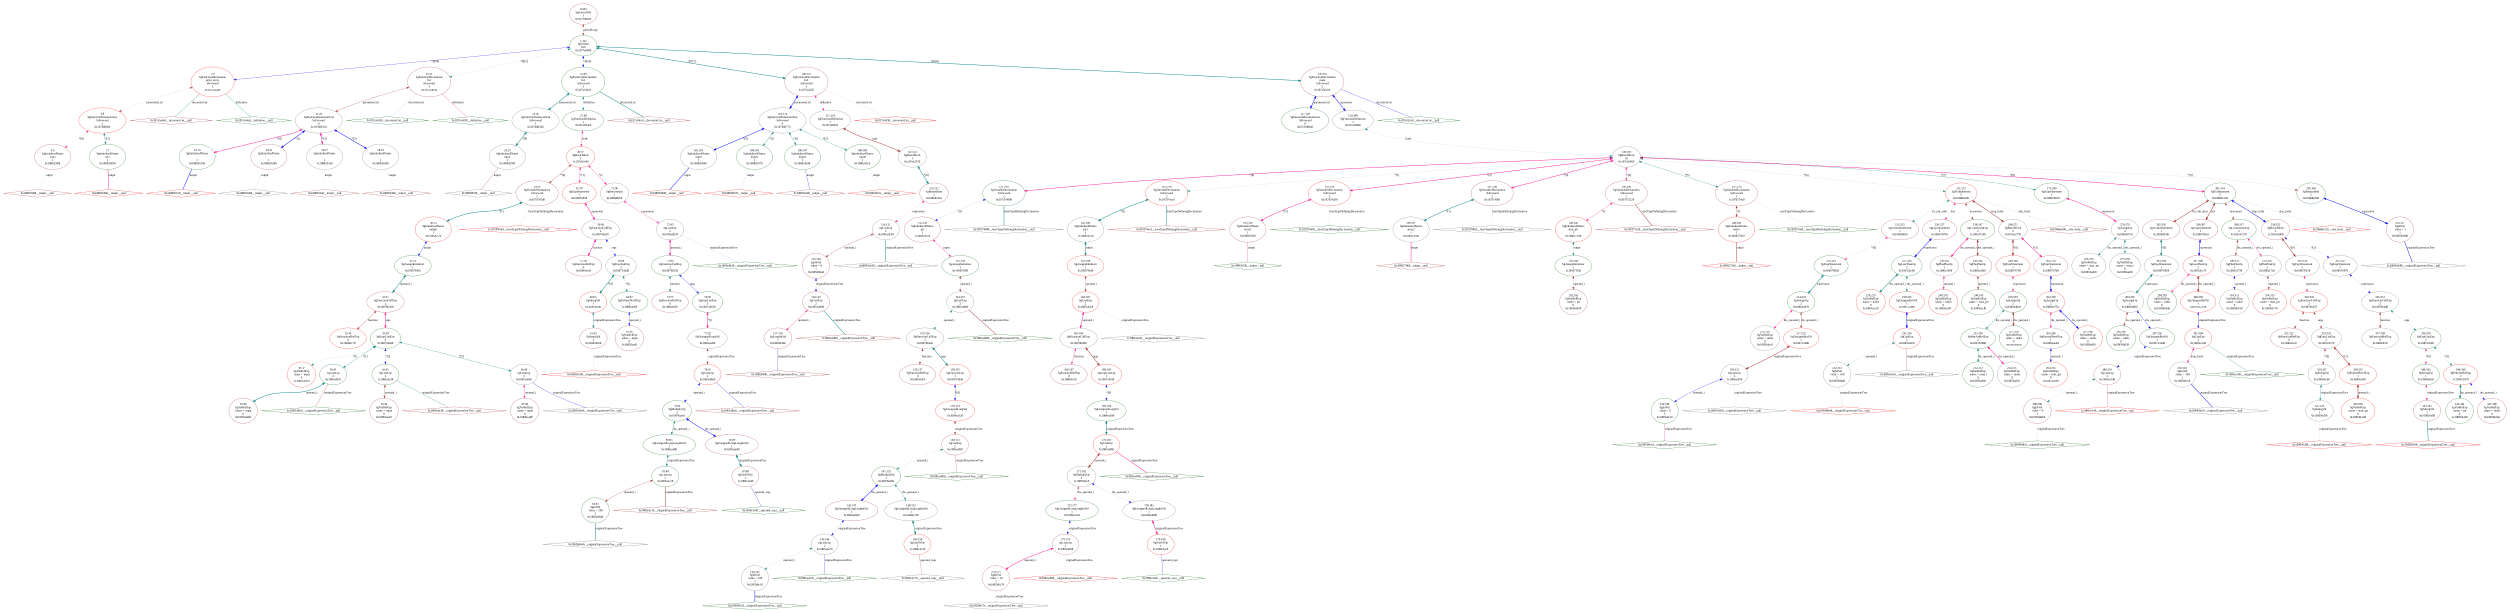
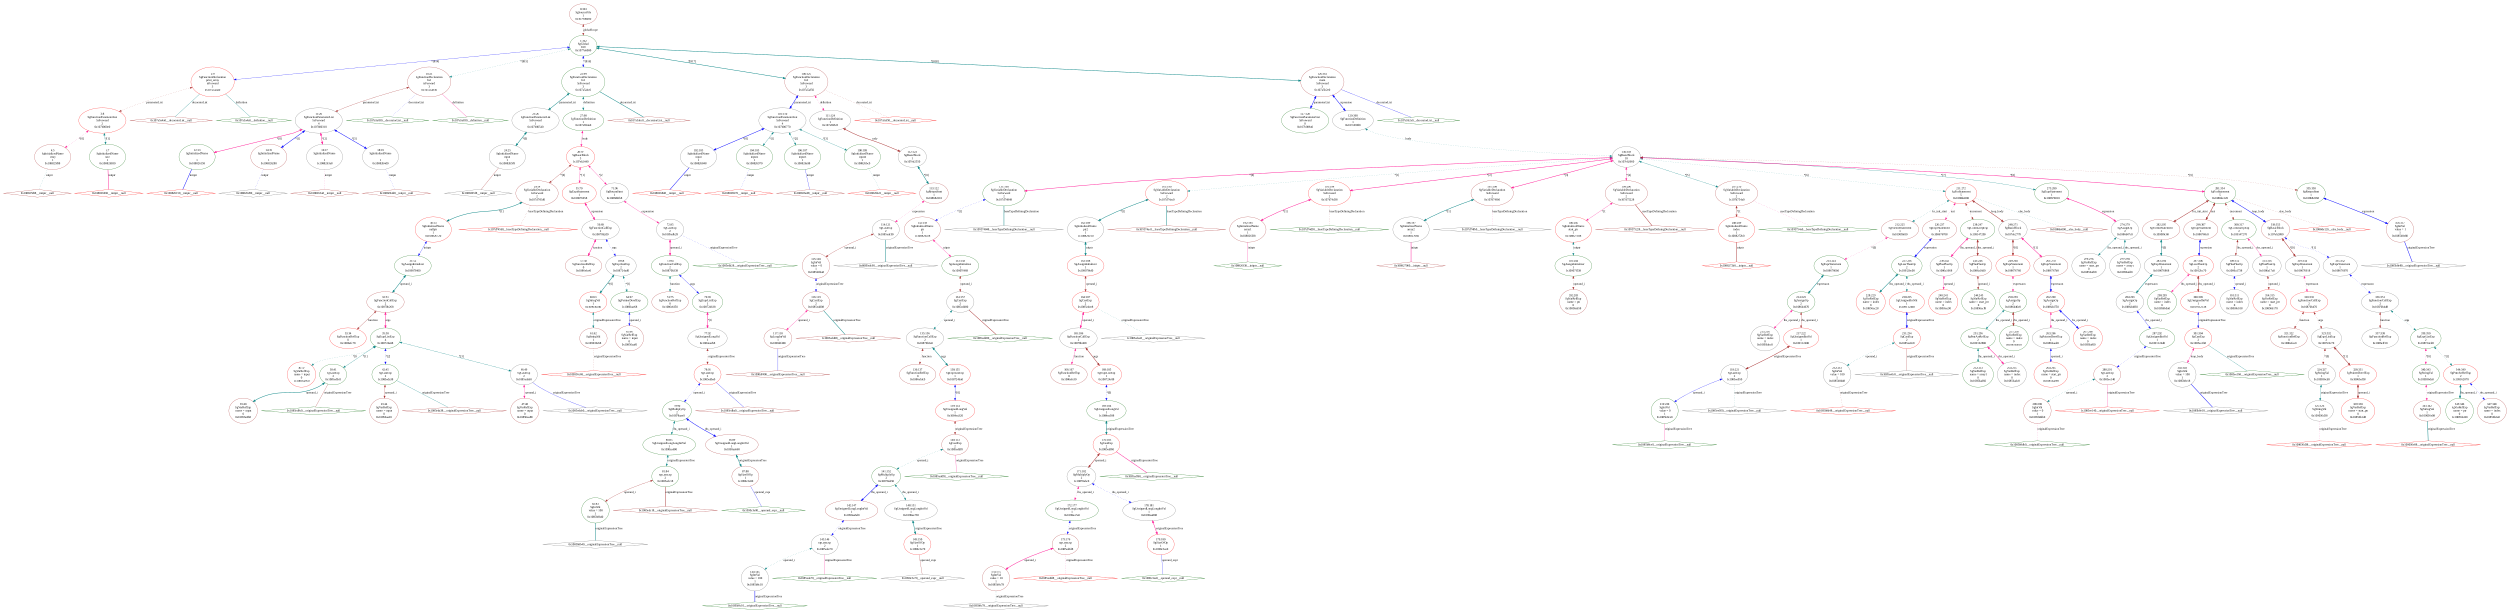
node "285:286 SgVarRefExp name = index 0 0x10856b038": removed
edge "143:146 SgCastExp 2 0x1085ede70" -- "0x1085ede70__originalExpressionTree__null": color blue -> deeppink
